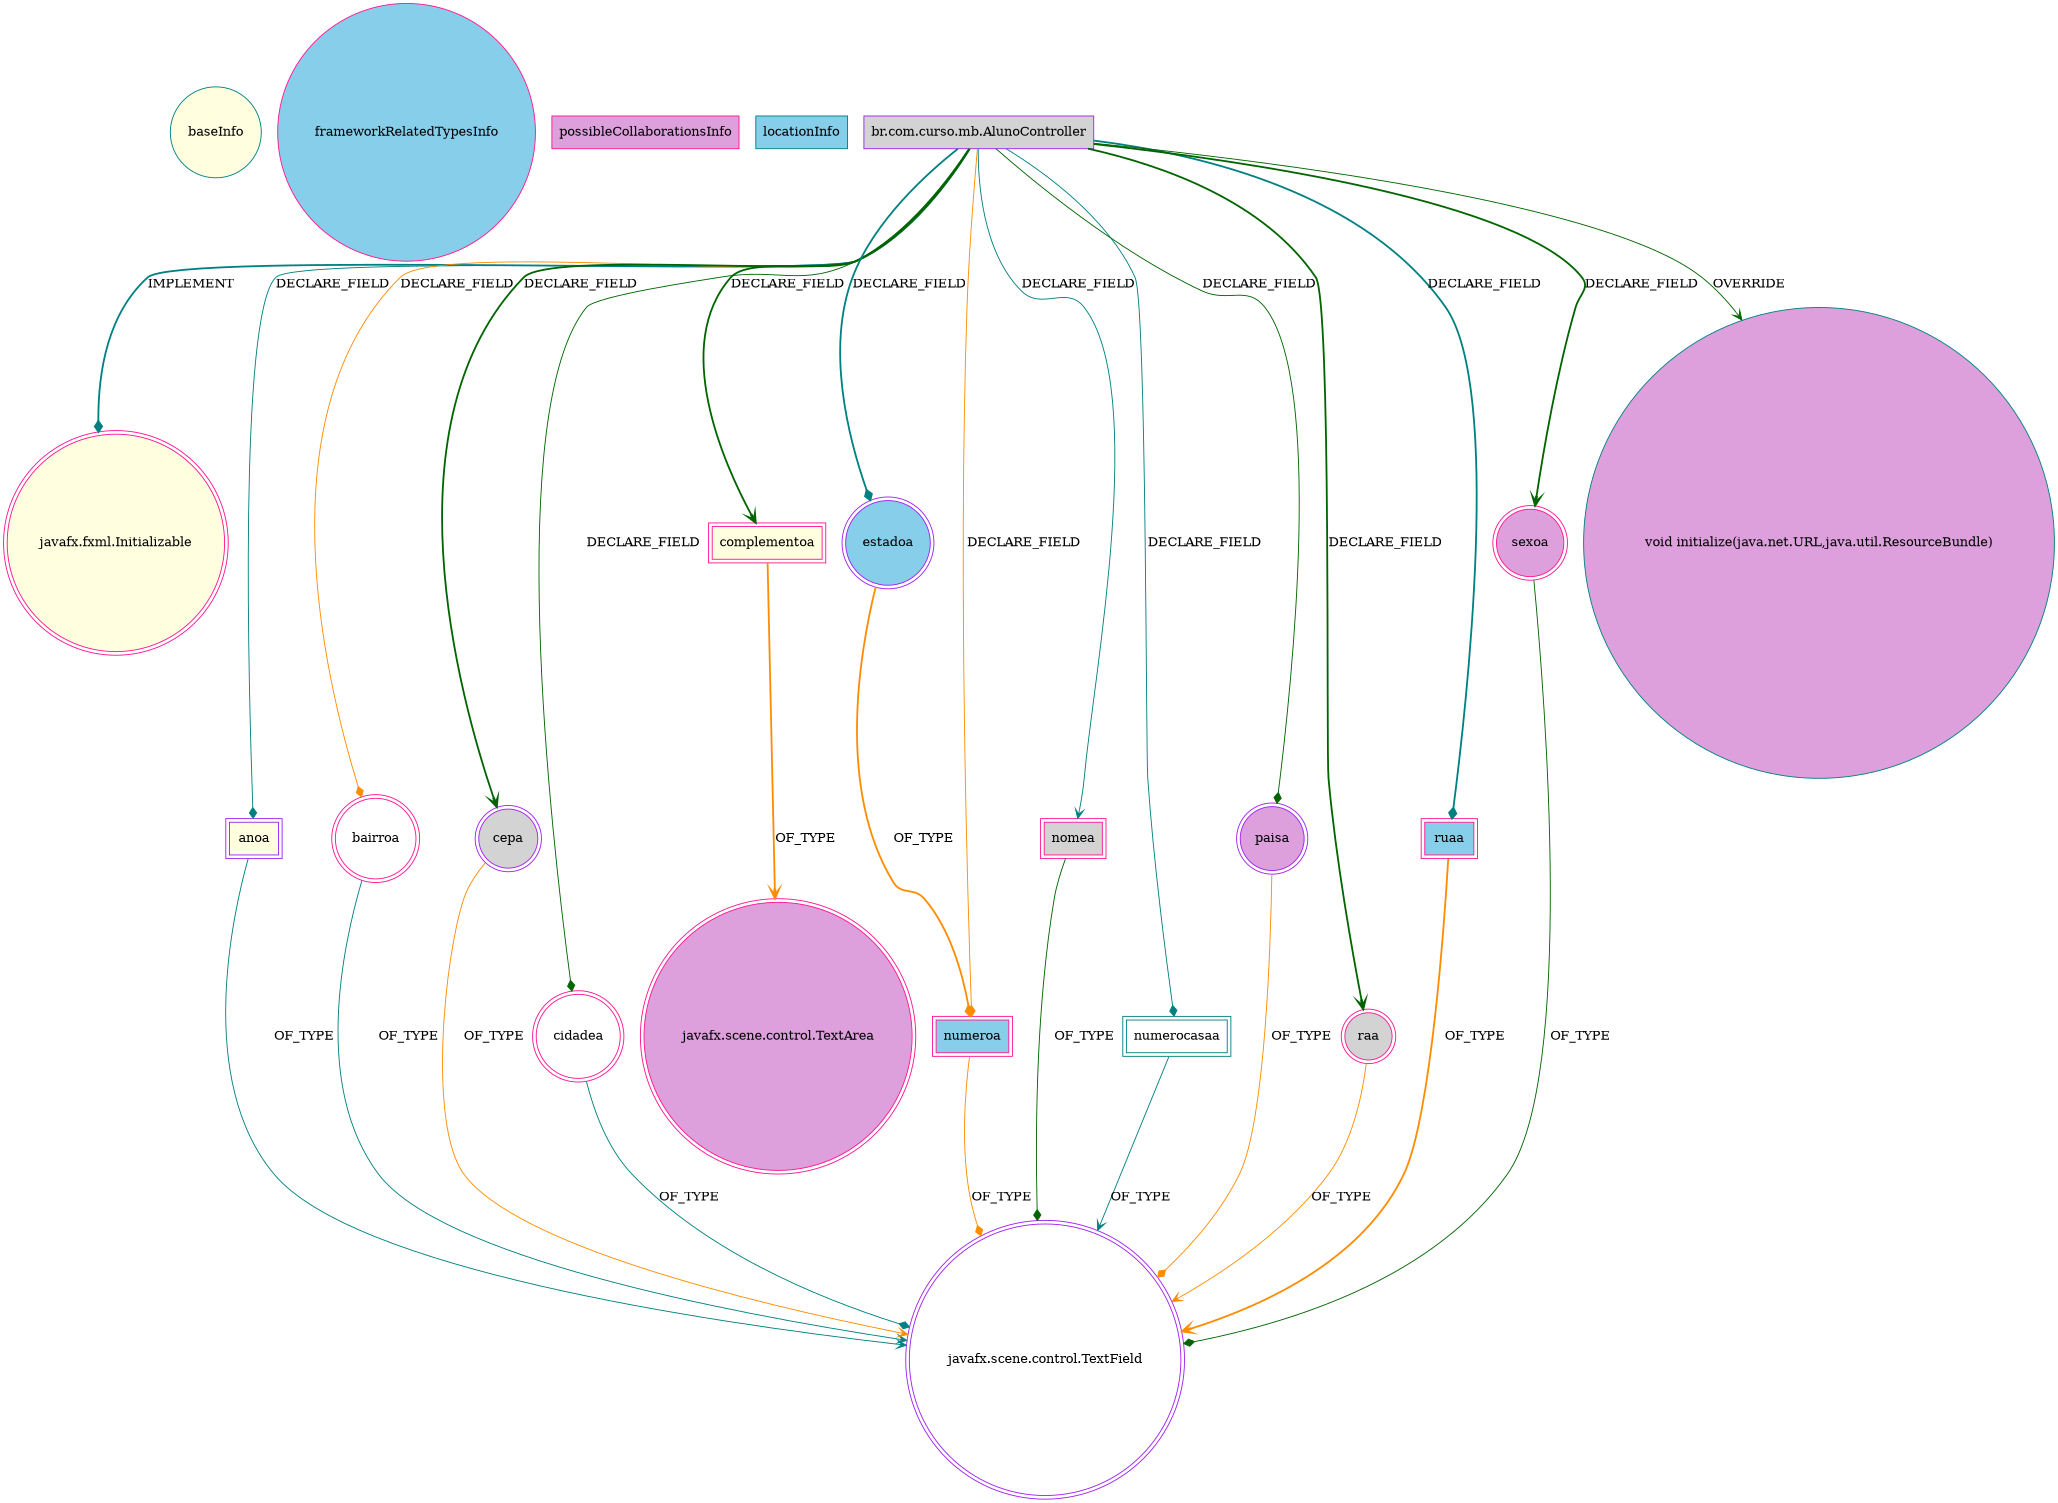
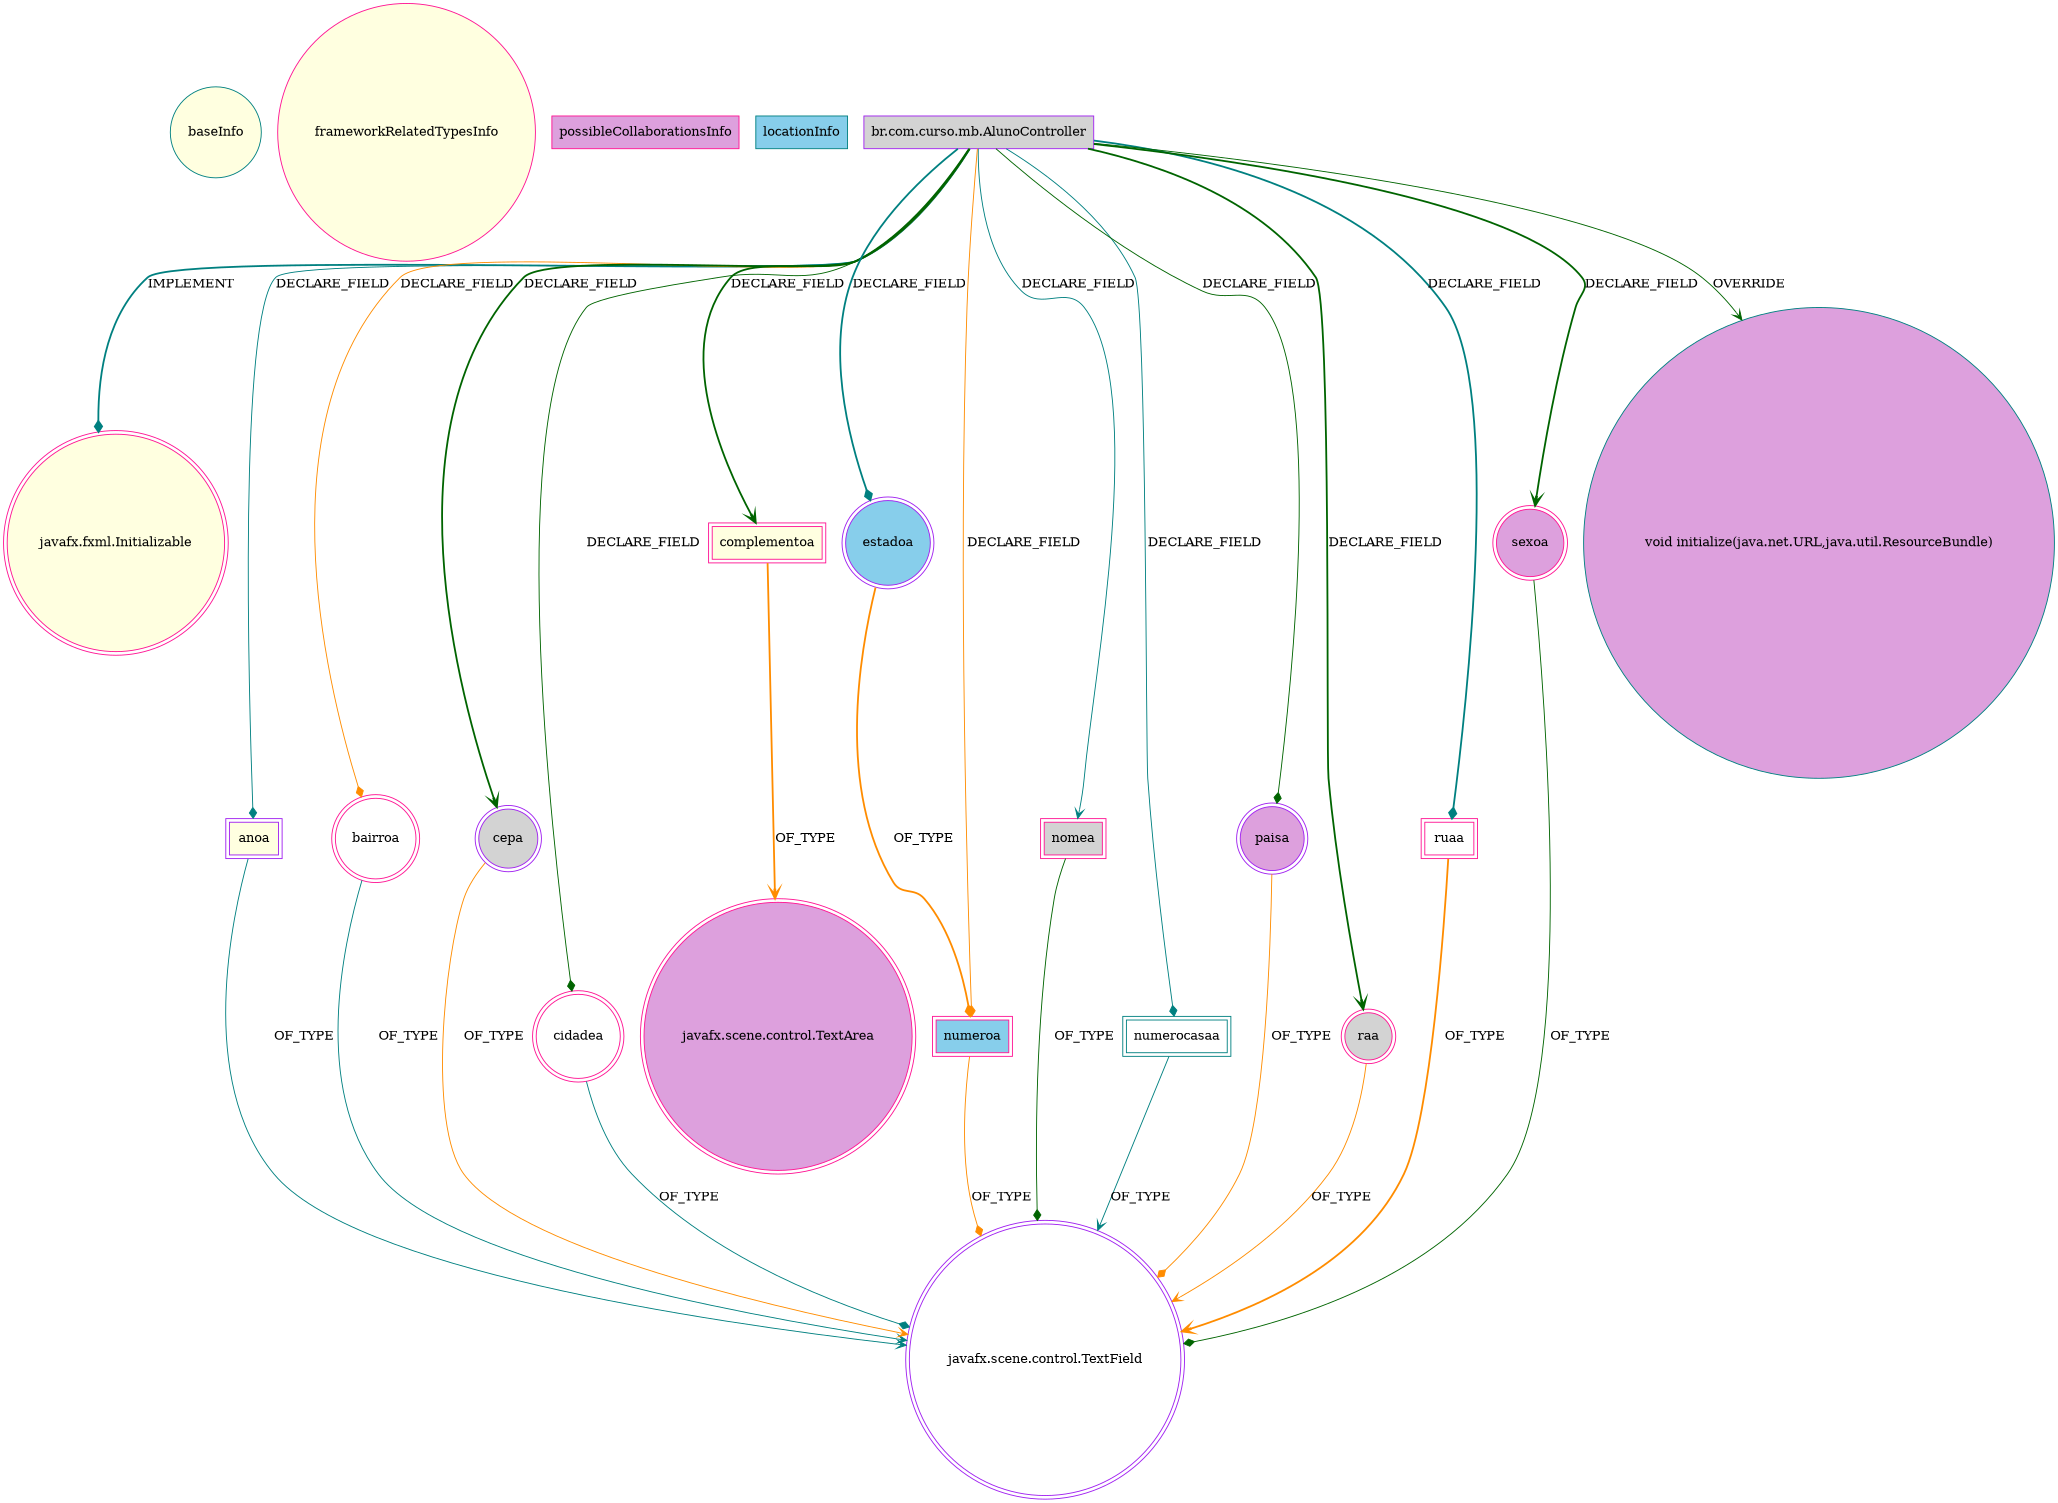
node "frameworkRelatedTypesInfo": fillcolor skyblue -> lightyellow
node "ruaa": fillcolor skyblue -> white
